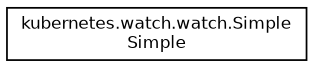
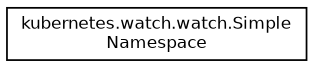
node "kubernetes.watch.watch.Simple Simple": label "kubernetes.watch.watch.Simple Simple" -> "kubernetes.watch.watch.Simple Namespace"
